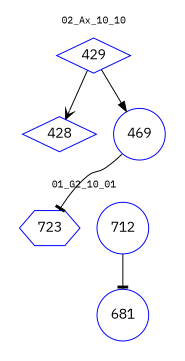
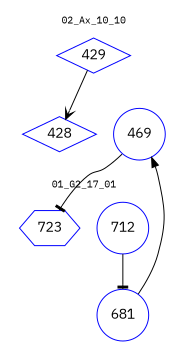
edge "429" -> "469": now "681" -> "469"
cluster "01_G2_10_01": label "01_G2_10_01" -> "01_G2_17_01"
